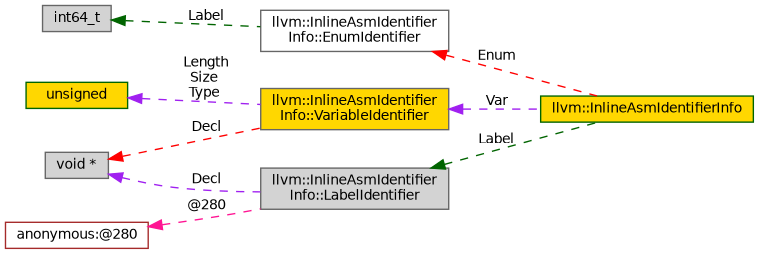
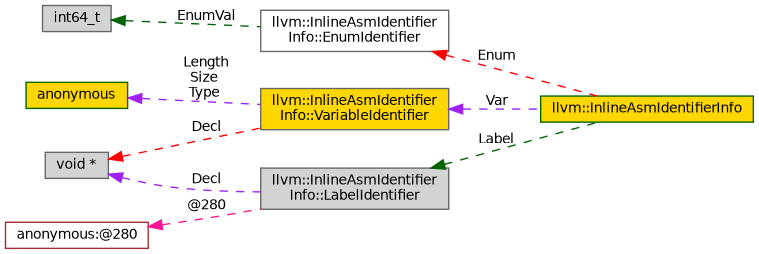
edge "llvm::InlineAsmIdentifier Info::EnumIdentifier" -> "int64_t": label " Label" -> " EnumVal"
node "unsigned": label "unsigned" -> "anonymous"
